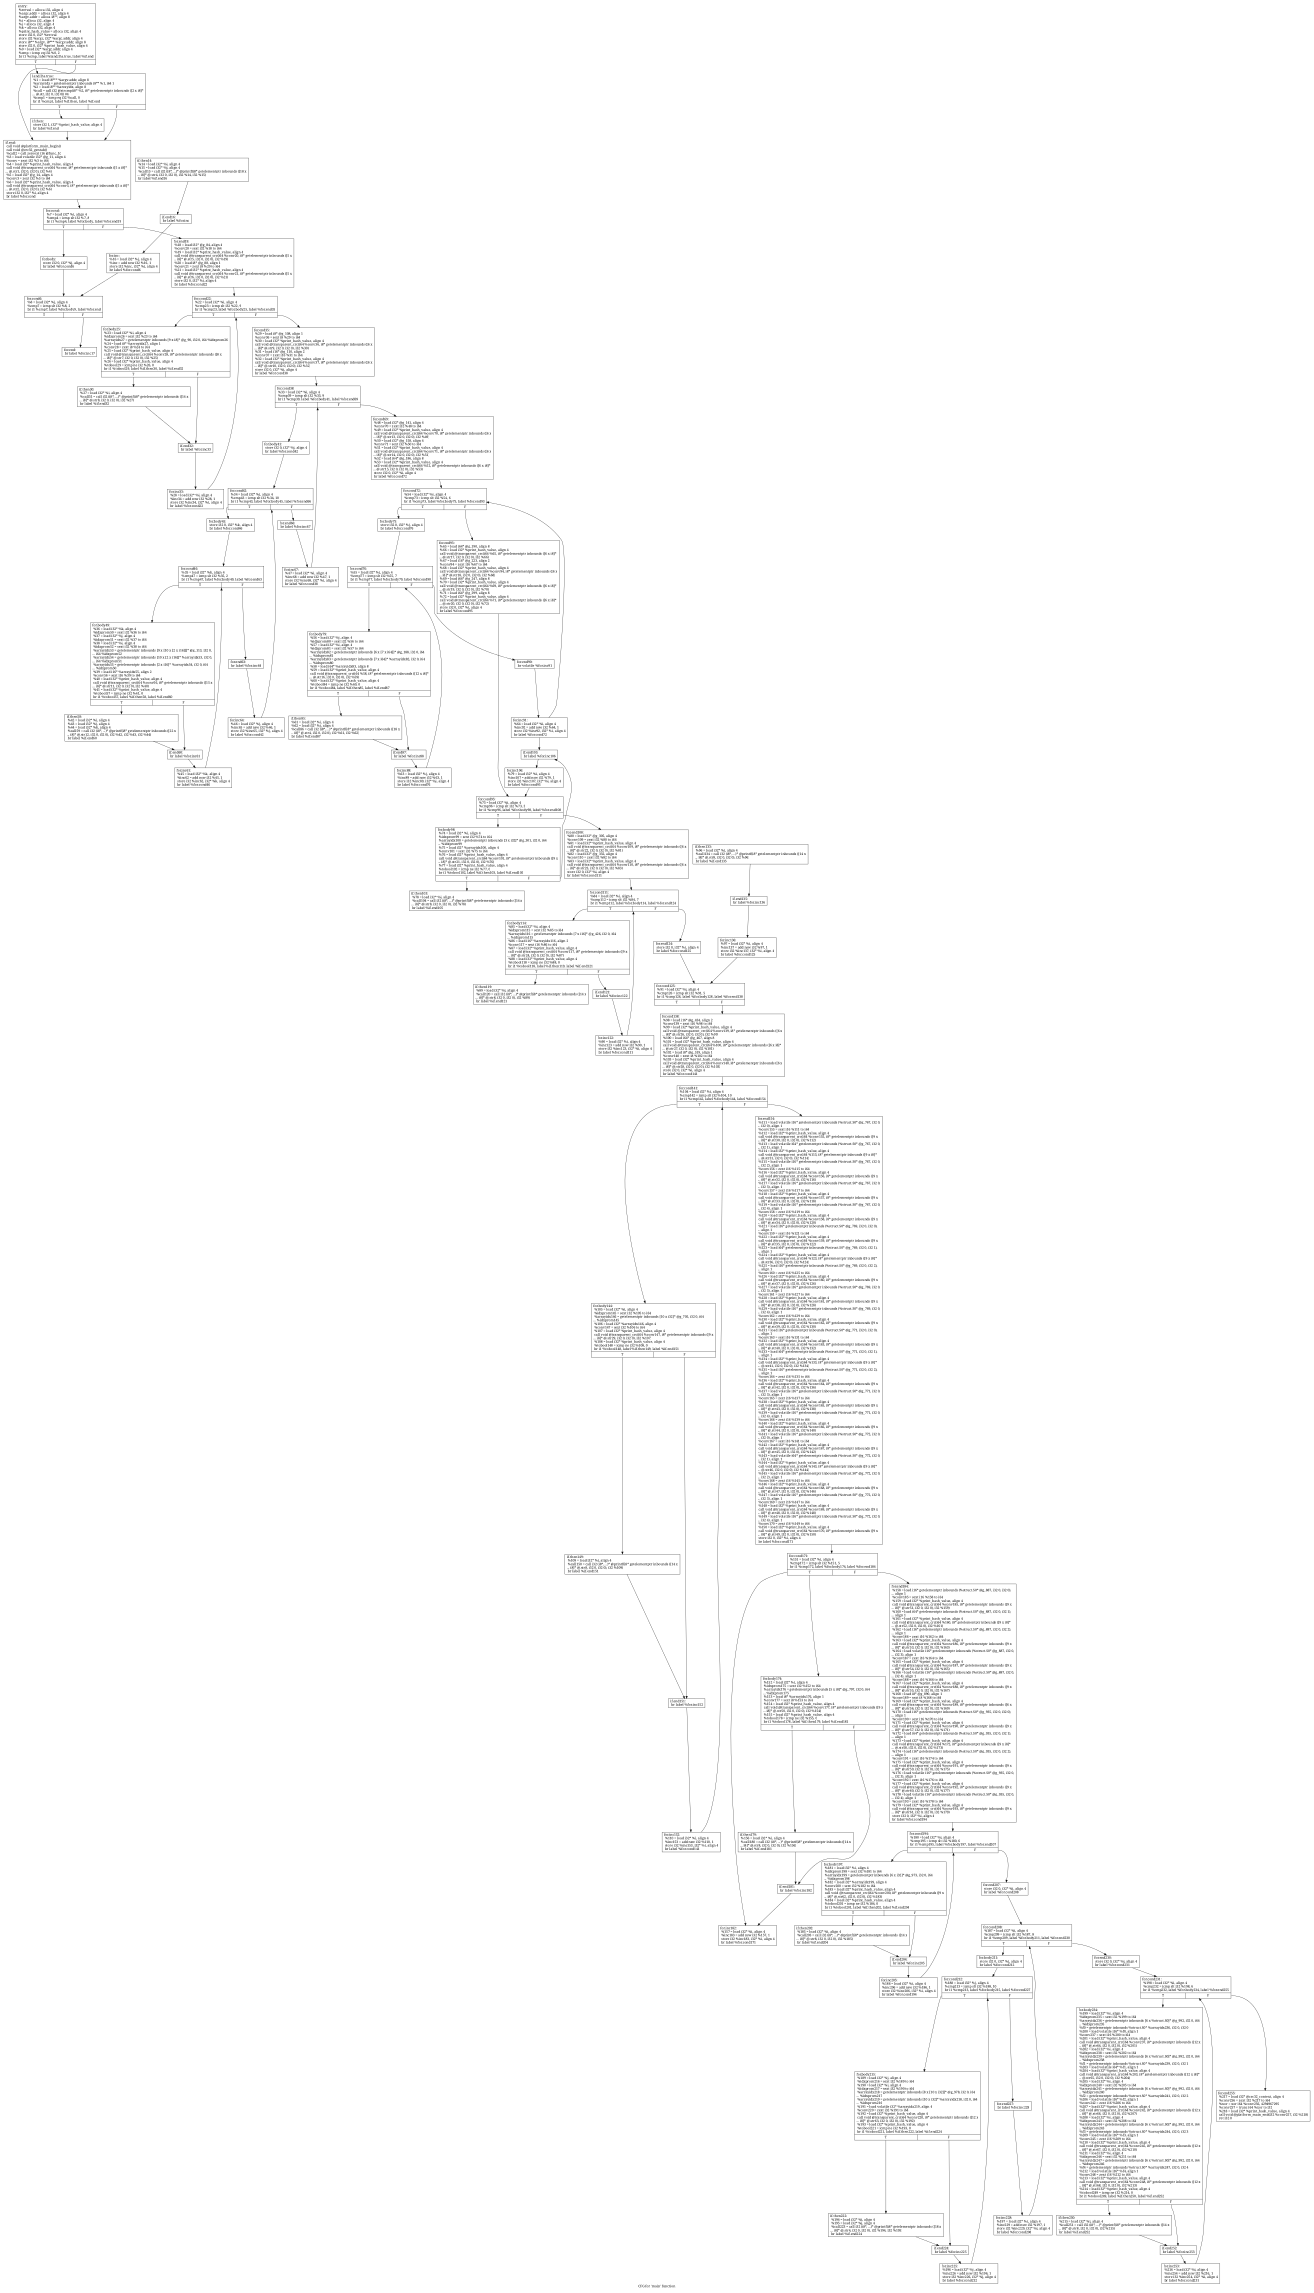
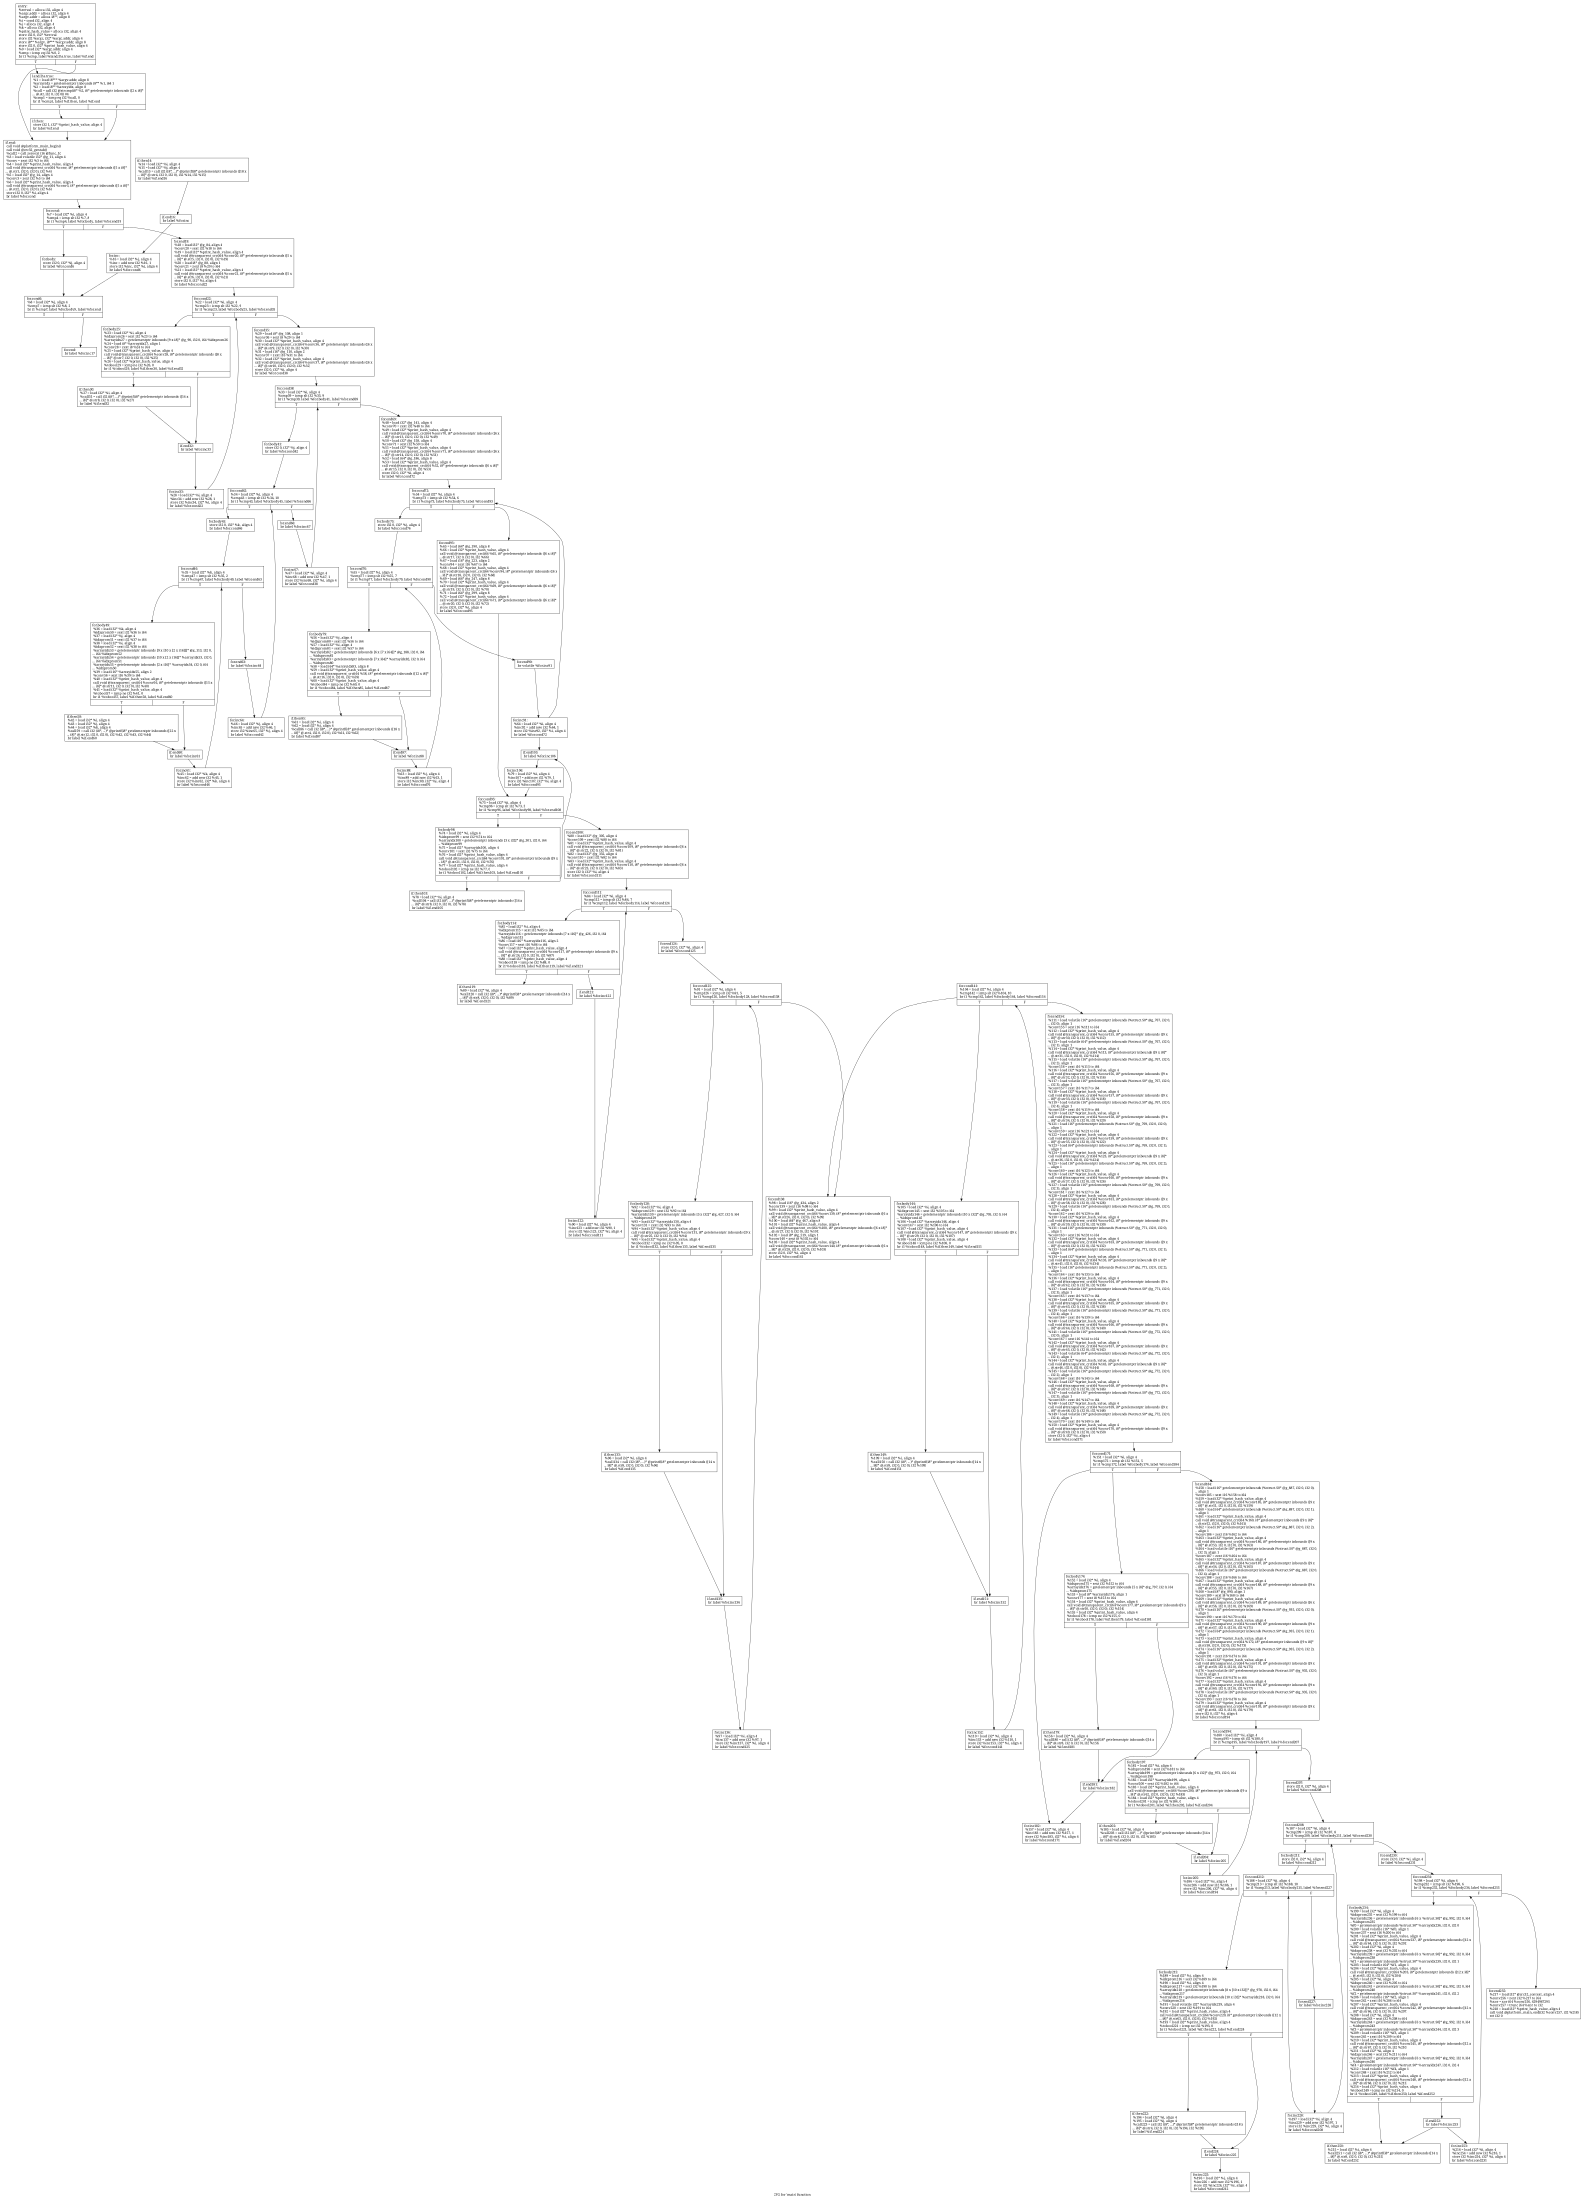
node "entry:": text "%i = alloca i32, align 4" -> "%i = cond i32, align 4"
edge "for.end138:" -> "for.cond141:": reversed
node "for.body128:": added
edge "for.inc225:" -> "for.cond212:": now "for.inc228:" -> "for.cond212:"
edge "if.then250:" -> "if.end252:": reversed
